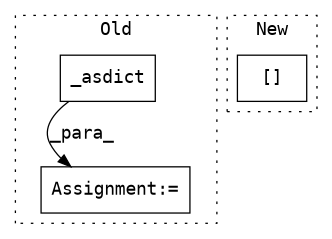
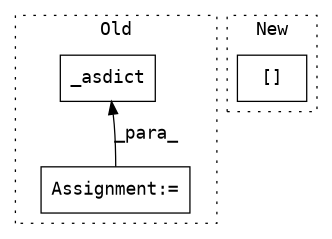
edge "_asdict" -> "Assignment:=": reversed
